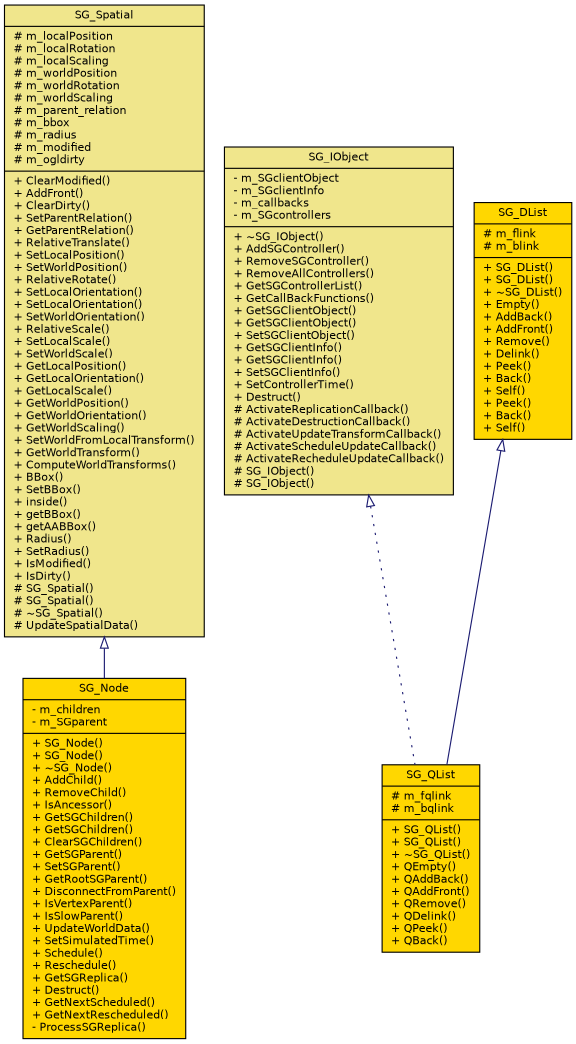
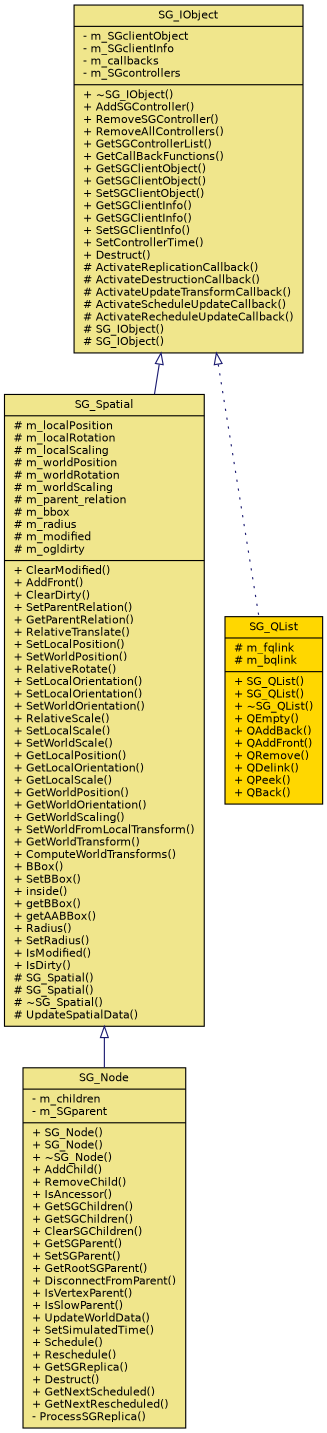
node "SG_DList": removed
edge "SG_Spatial" -> "SG_IObject": added
node "SG_Node": fillcolor gold -> khaki
